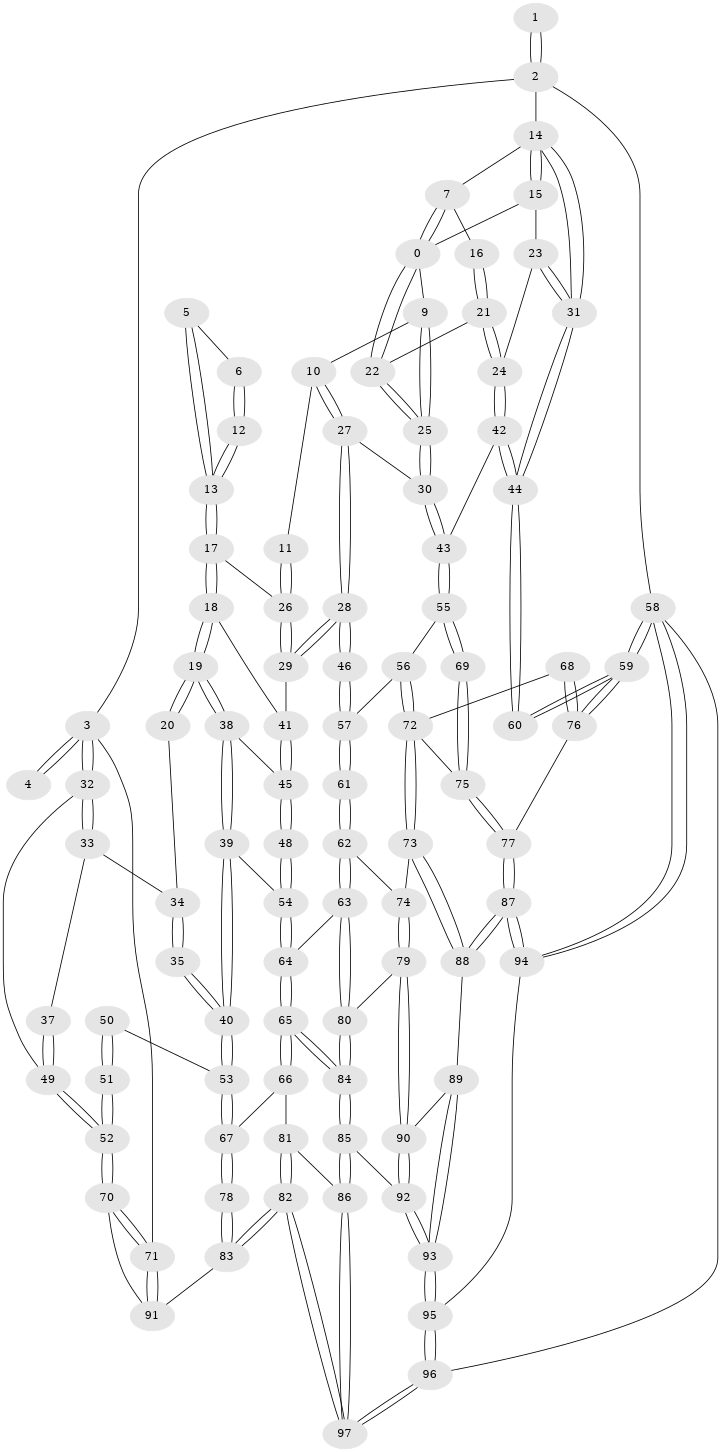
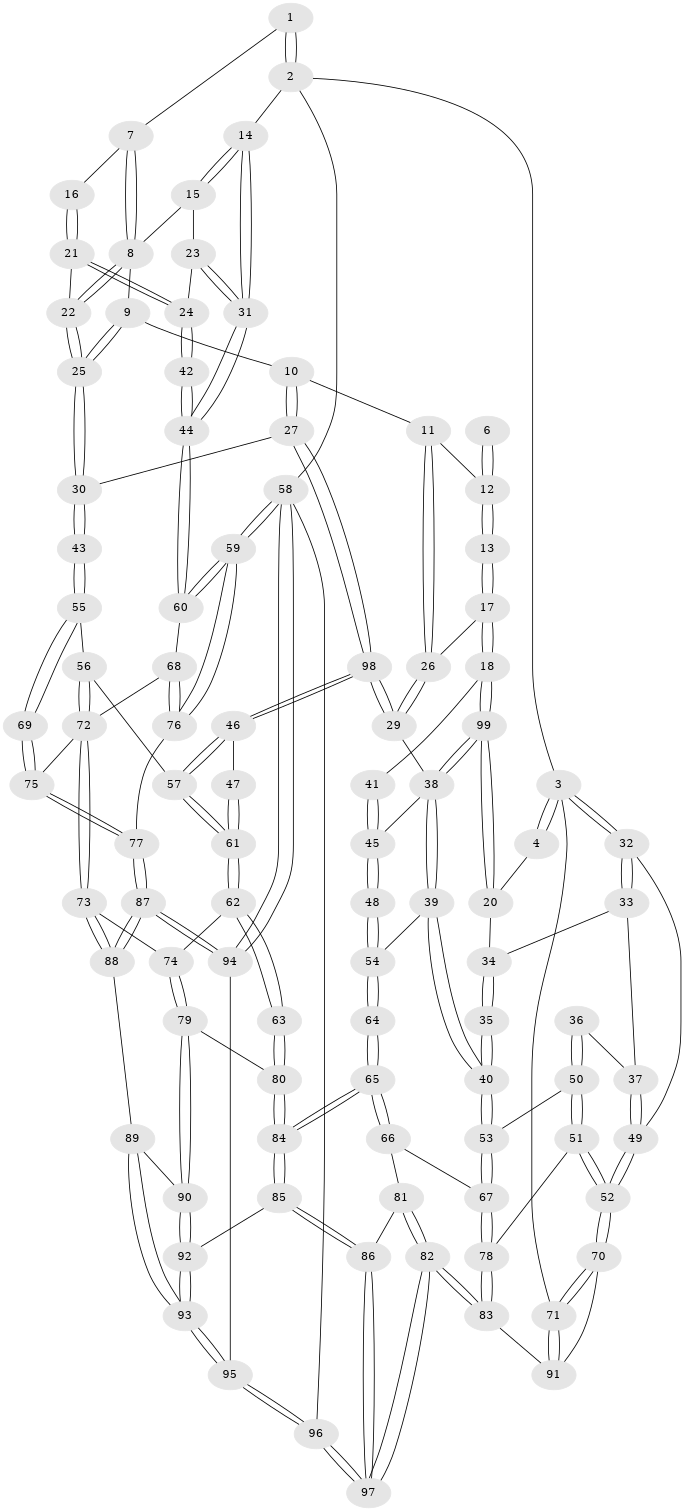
edge "14" -- "7": now "1" -- "7"
node "0": label "0" -> "8"
node "5": removed
edge "11" -- "12": added
edge "42" -- "43": removed
node "28": label "28" -> "98"
edge "60" -- "68": added
node "19": label "19" -> "99"
edge "29" -- "41": now "29" -- "38"
node "47": added
edge "4" -- "20": added
edge "63" -- "64": removed
node "36": added
edge "51" -- "78": added
